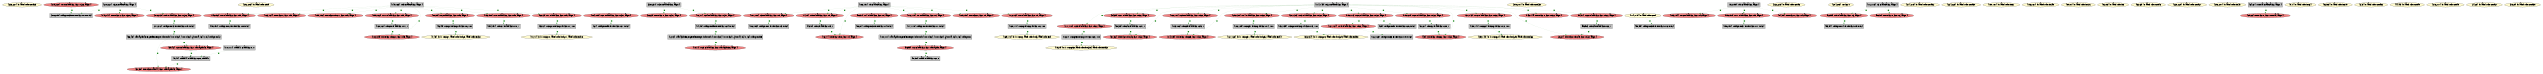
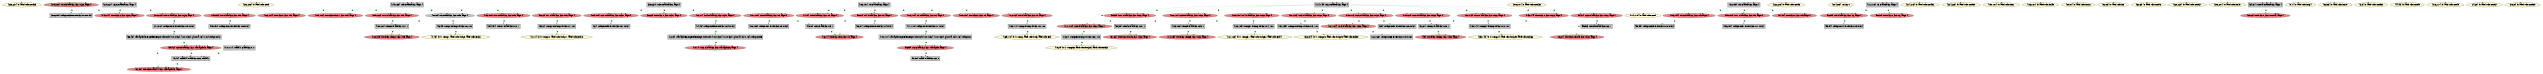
edge "[148/165]  %i5 = alloca i32, align 4" -> "[159/162]  %11 = load i32, i32* %i5, align 4": removed, label "T"
edge "[230/231]  %j51 = alloca i32, align 4" -> "[184/185]  %27 = load i32, i32* %j51, align 4": added, label "T"
edge "[186/191]  %i = alloca i32, align 4" -> "[90/91]  %4 = load i32, i32* %i, align 4": added, label "T"
edge "[114/145]  %i22 = alloca i32, align 4" -> "[125/130]  %14 = load i32, i32* %i22, align 4": removed, label "T"
node "[88/89]  %6 = load i32, i32* %i5, align 4": fillcolor lightcoral -> grey
edge "[74/79]  %5 = load i32, i32* %i, align 4" -> "[75/78]  %inc = add i32 %5, 1": now "[187/188]  %3 = load i32, i32* %i, align 4" -> "[75/78]  %inc = add i32 %5, 1"
edge "[34/35]  %21 = load i32, i32* %i22, align 4" -> "[30/33]  %inc46 = add i32 %21, 1": now "[34/35]  %21 = load i32, i32* %i22, align 4" -> "[117/118]  %23 = load i32, i32* %i22, align 4"
edge "[174/175]  br label %for.cond" -> "[58/59]  %idxprom35 = zext i32 %16 to i64": now "[193/194]  %16 = load i32, i32* %k, align 4" -> "[58/59]  %idxprom35 = zext i32 %16 to i64"
edge "[55/56]  %inc49 = add i32 %22, 1" -> "[26/27]  store i32 %inc49, i32* %i22, align 4": now "[54/57]  %22 = load i32, i32* %i22, align 4" -> "[26/27]  store i32 %inc49, i32* %i22, align 4"
